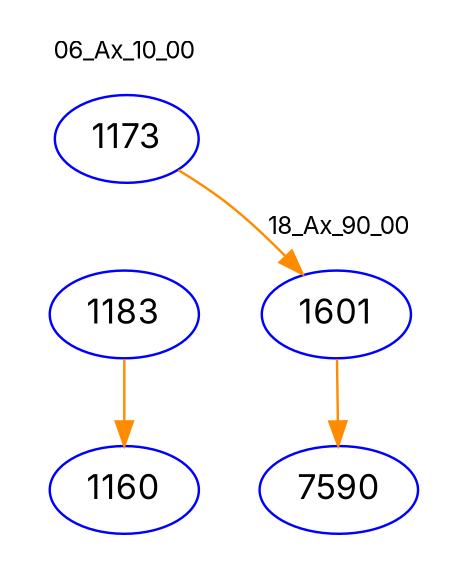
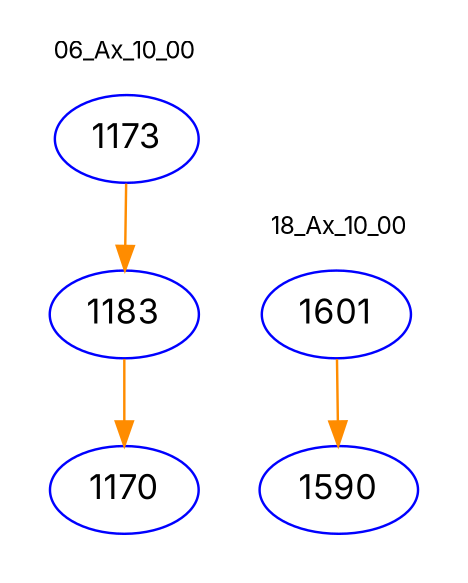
edge "1173" -> "1601": now "1173" -> "1183"
cluster "18_Ax_90_00": label "18_Ax_90_00" -> "18_Ax_10_00"
node "1160": label "1160" -> "1170"
node "7590": label "7590" -> "1590"
